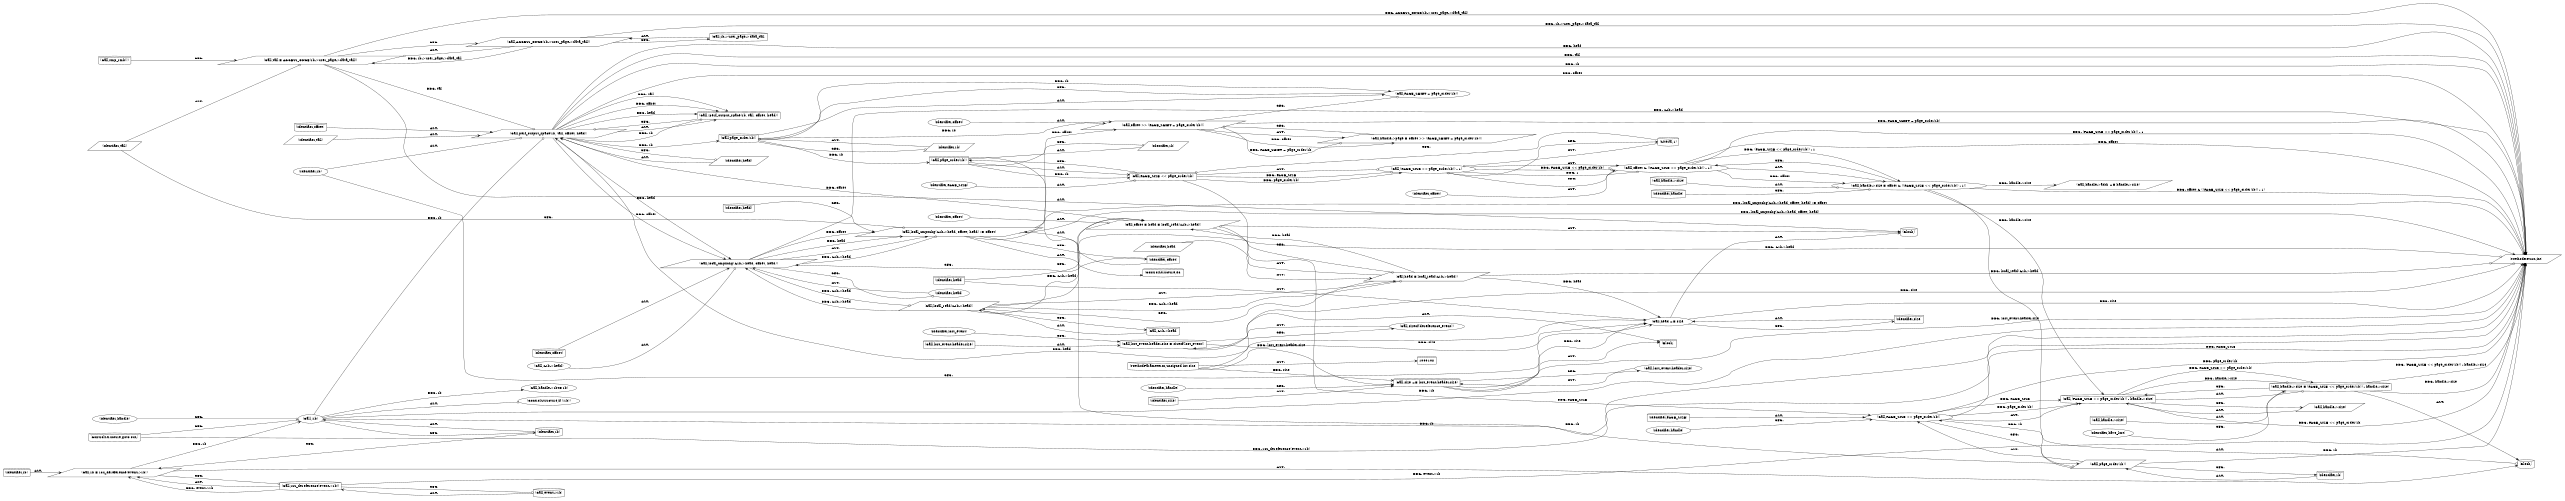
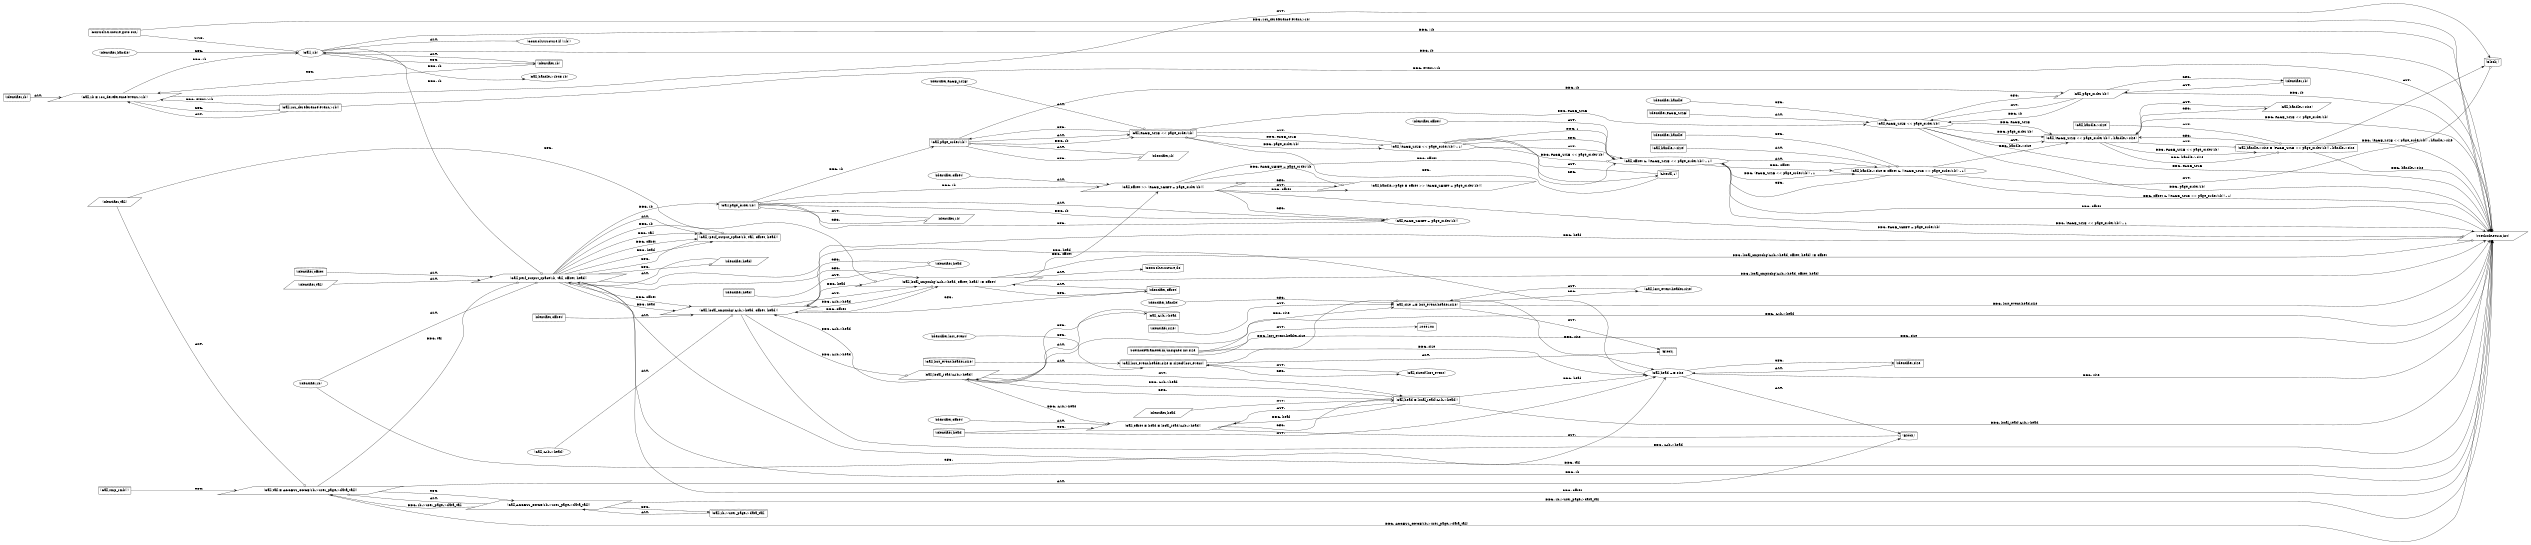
edge "(Call,offset >> (PAGE_SHIFT + page_order(rb)))" -> "(Call,offset & ((PAGE_SIZE << page_order(rb)) - 1))": added, label "DDG: offset"
node "(Call,handle->addr += handle->size)": removed
edge "(Call,offset = head = local_read(&rb->head))" -> "(Call,perf_output_space(rb, tail, offset, head))": removed, label "DDG: offset"
node "(Call,head = local_read(&rb->head))": shape parallelogram -> cylinder
edge "(Call,size += lost_event.header.size)" -> "(MethodReturn,int)": label "DDG: lost_event.header.size" -> "DDG: lost_event.head.size"
node "(Call,sizeof(dereference_event))": label "(Call,sizeof(dereference_event))" -> "(Call,sizeof(lost_event))"
edge "(Call,lost_event.header.size = sizeof(lost_event))" -> "(Call,size += lost_event.header.size)": arrowhead vee -> odot
edge "(ControlStructure,goto out;)" -> "(Call,!rb)": label "CFG: " -> "SIZE: "
node "(Identifier,have_lost)": removed
node "(Call,event->rb)": removed
